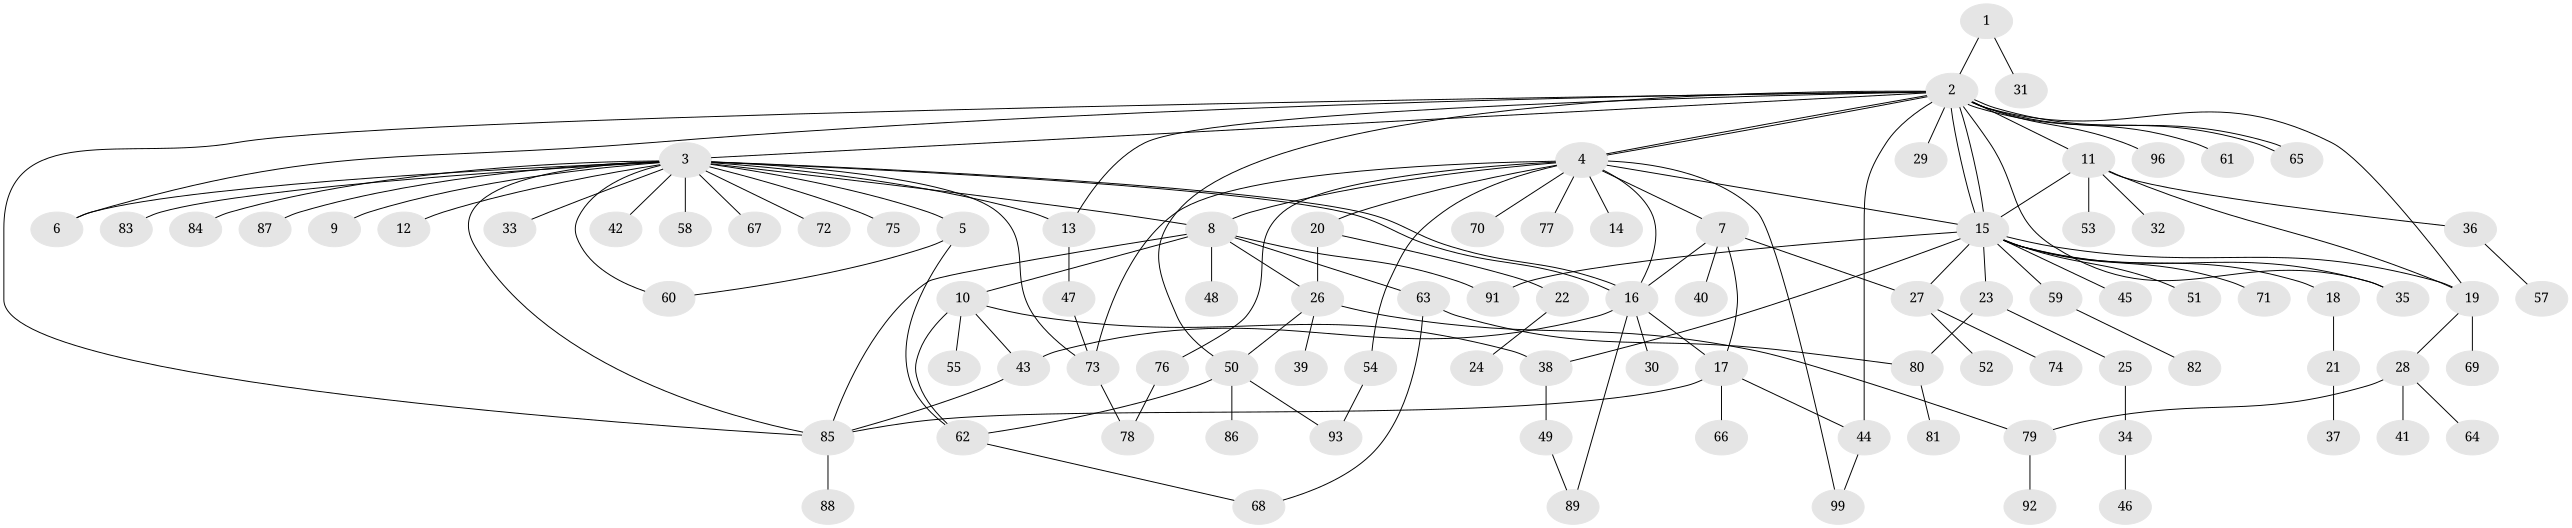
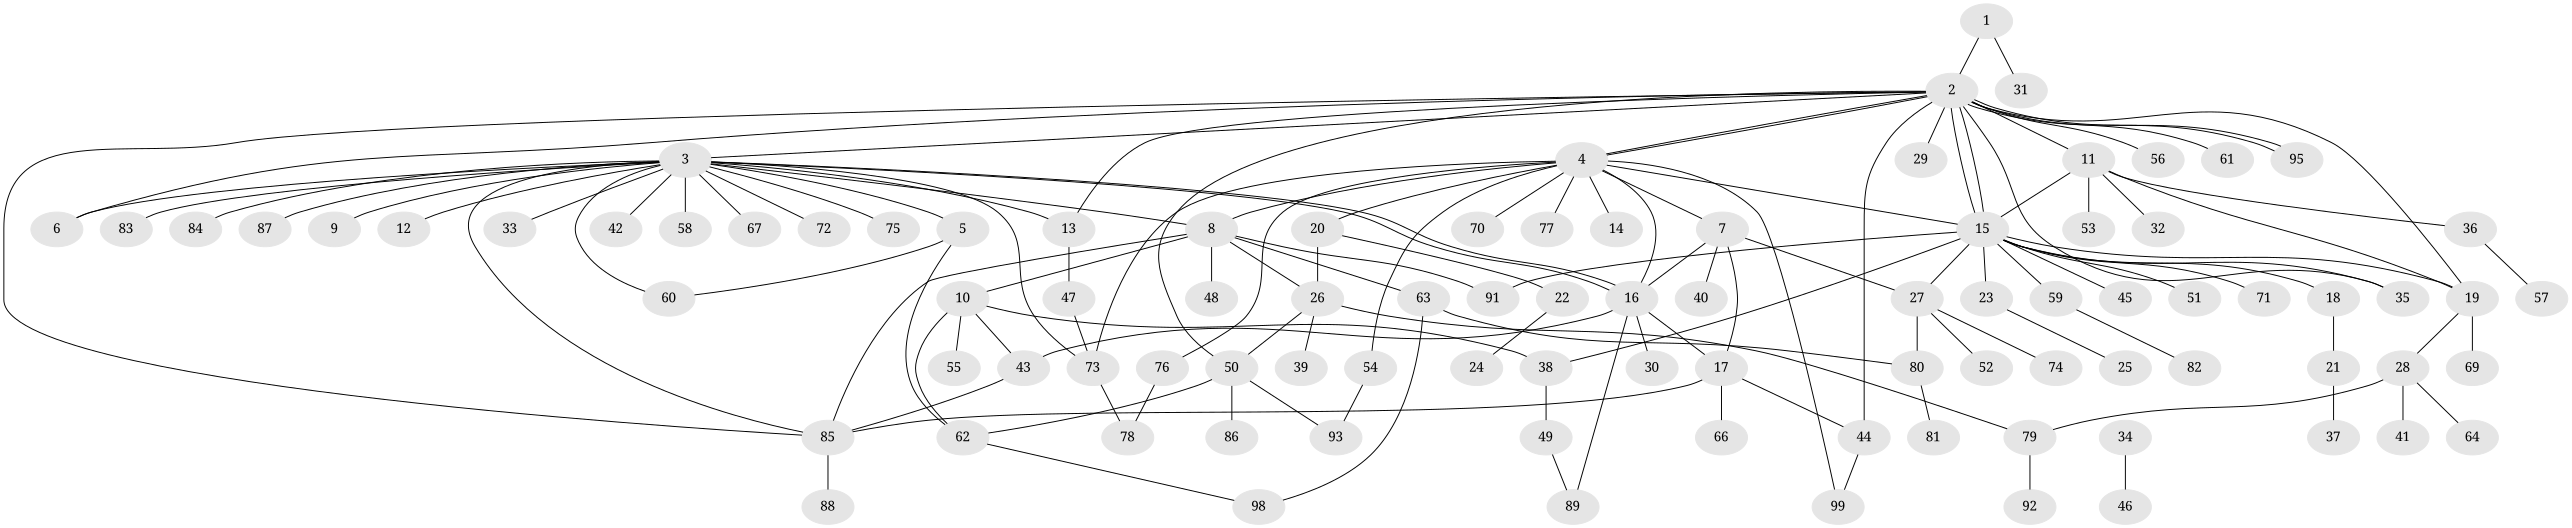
node "96": label "96" -> "56"
node "65": label "65" -> "95"
edge "23" -- "80": now "27" -- "80"
edge "25" -- "34": removed
node "68": label "68" -> "98"
